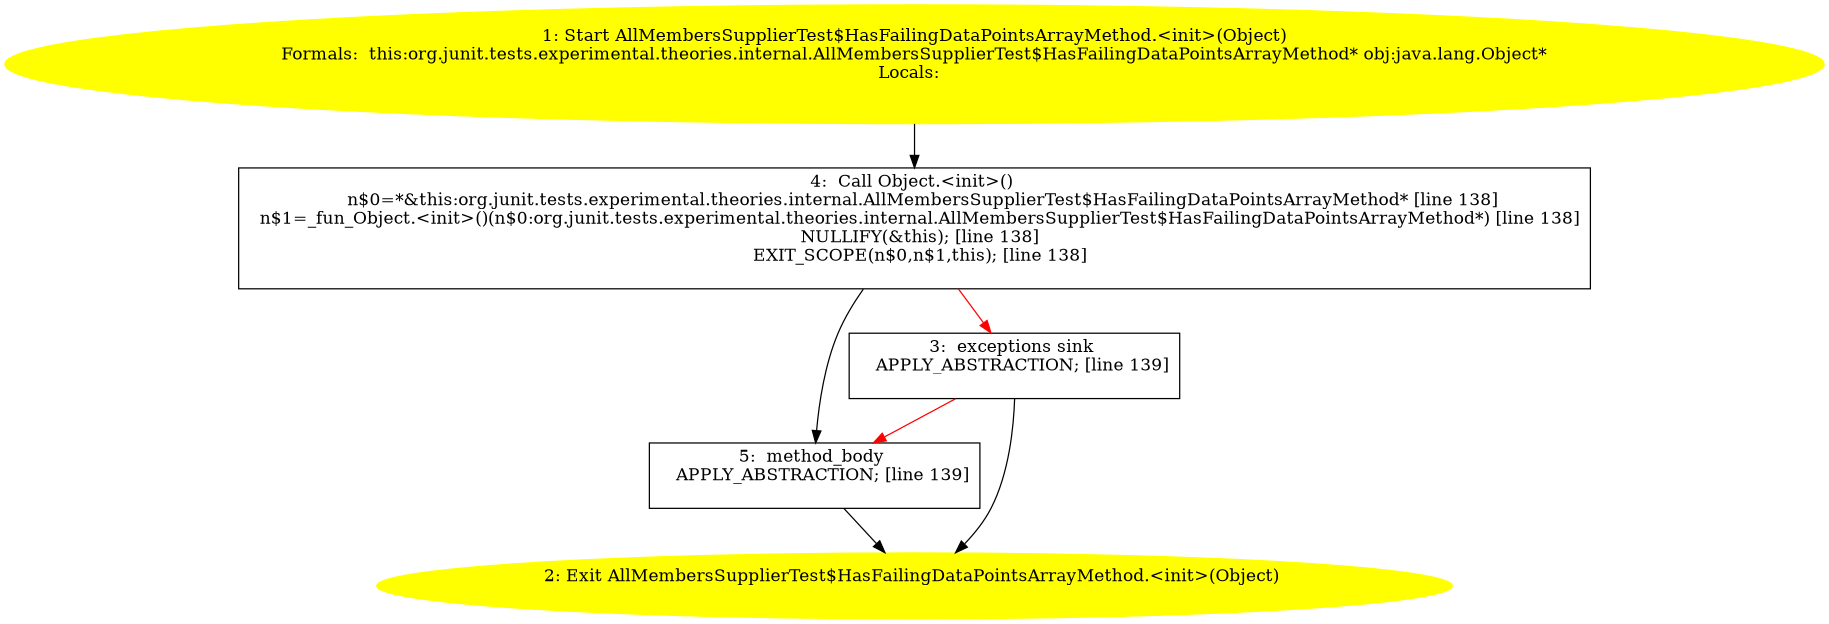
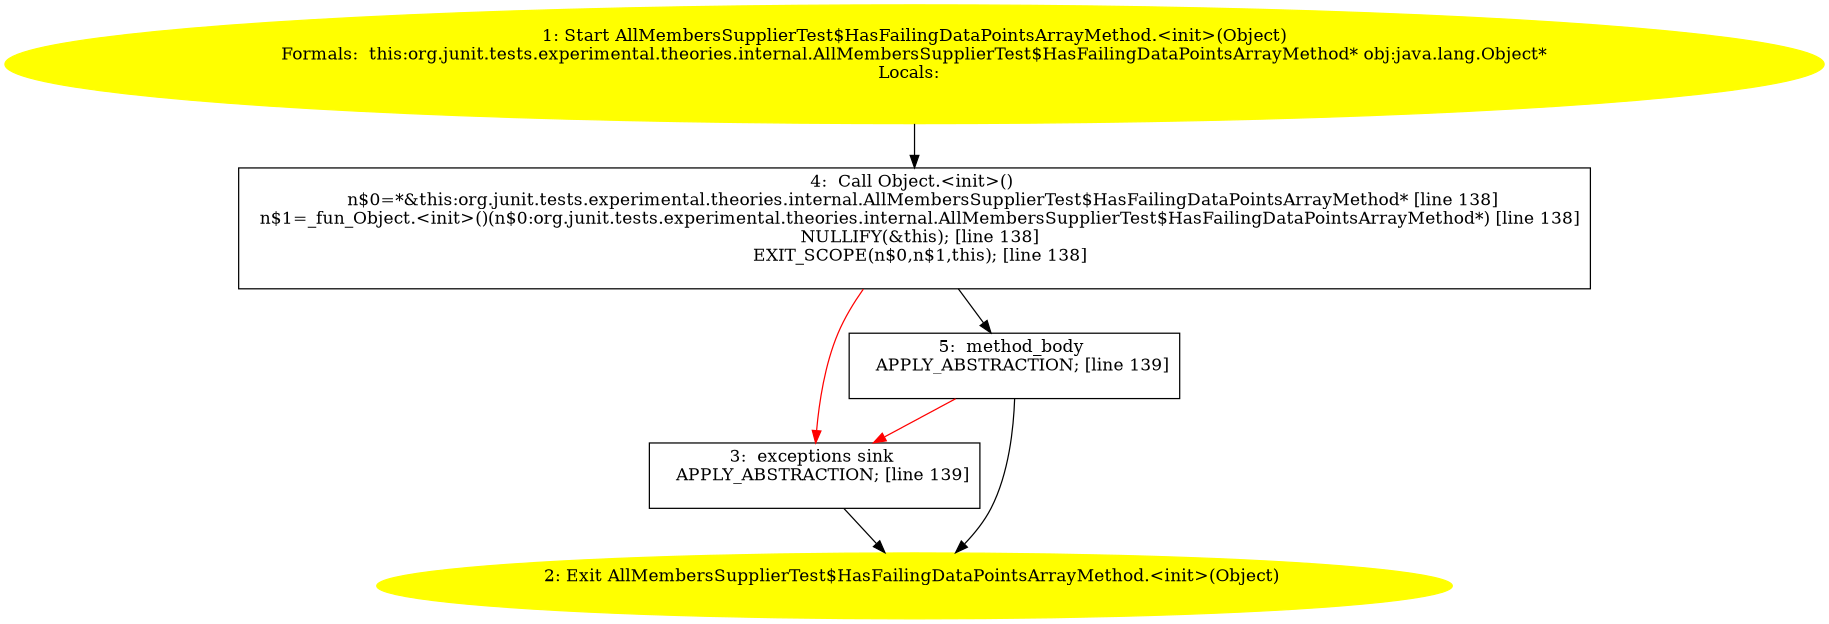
edge "3:  exceptions sink APPLY_ABSTRACTION; [line 139]" -> "5:  method_body APPLY_ABSTRACTION; [line 139]": reversed
